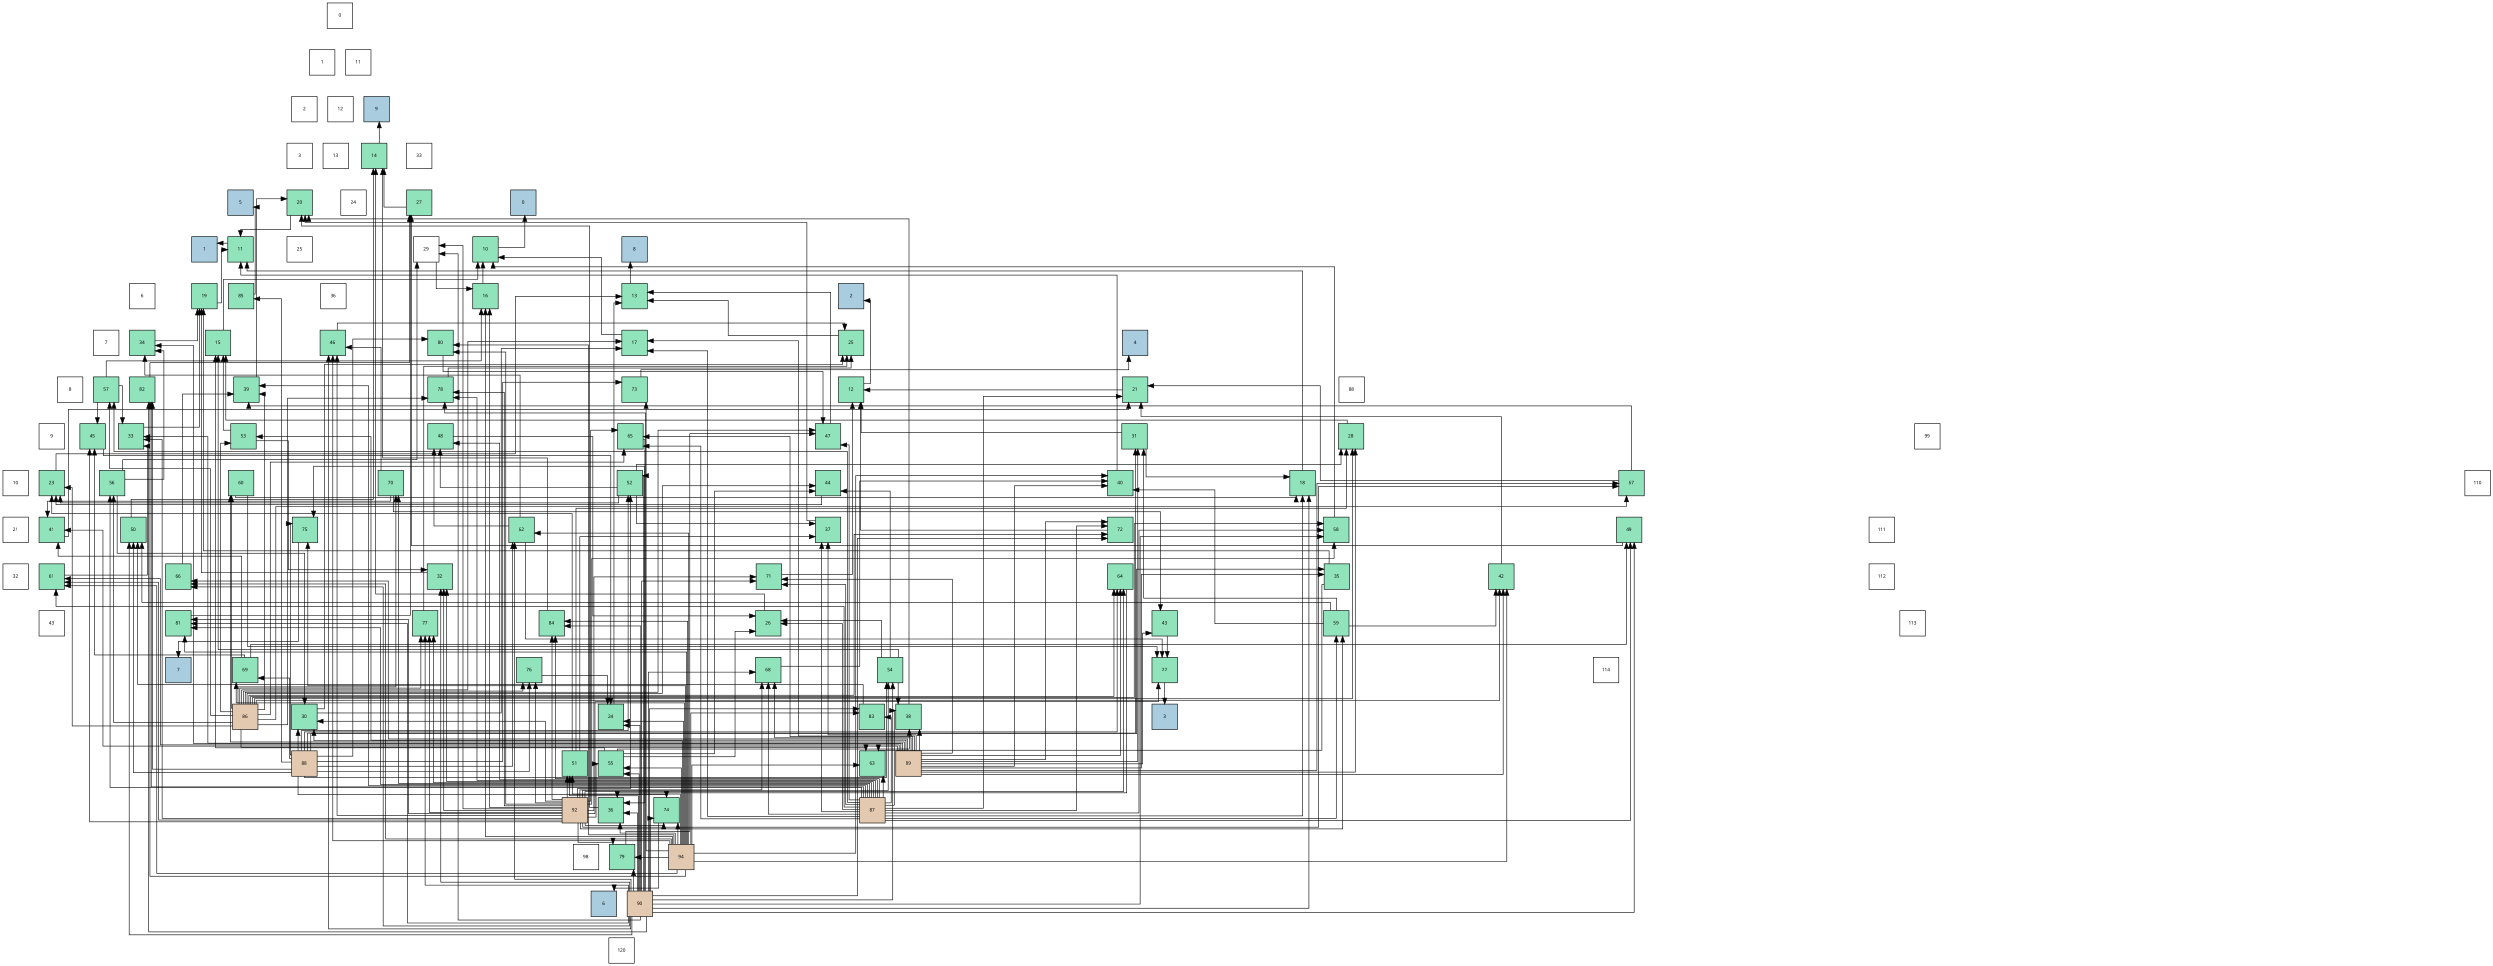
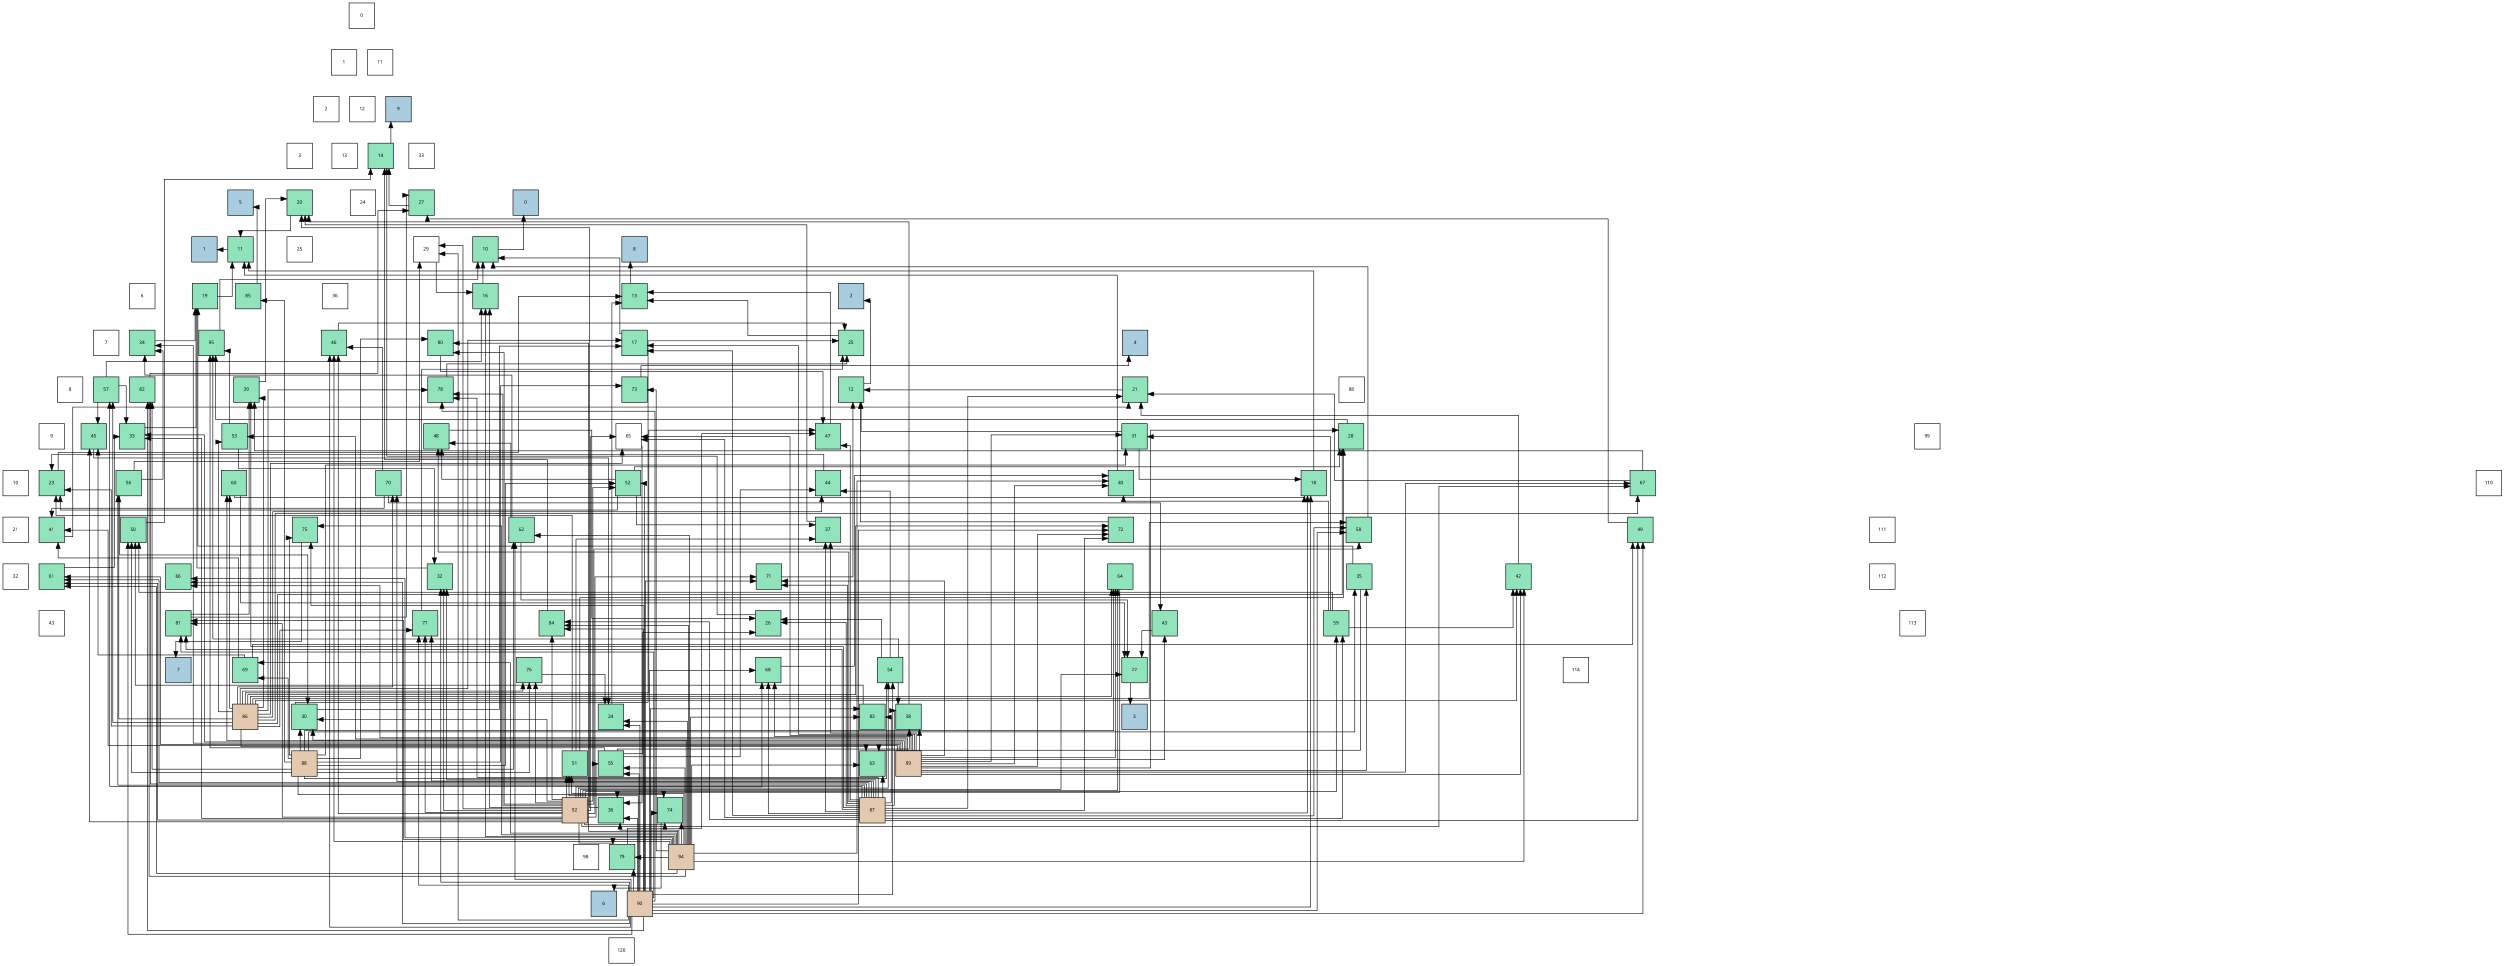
node "15": label "15" -> "95"
node "65": fillcolor #91e3bb -> #ffffff
edge "66" -> "39": now "81" -> "39"
